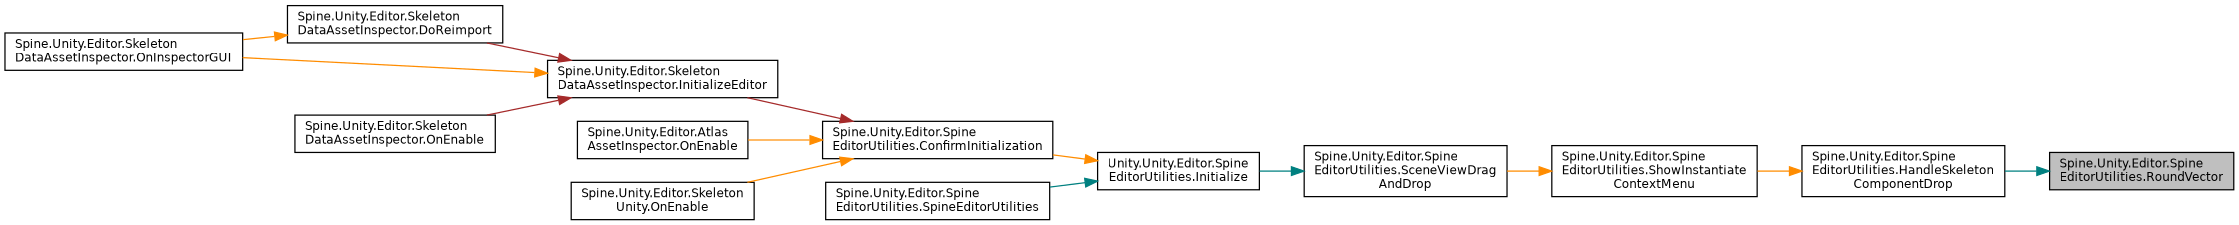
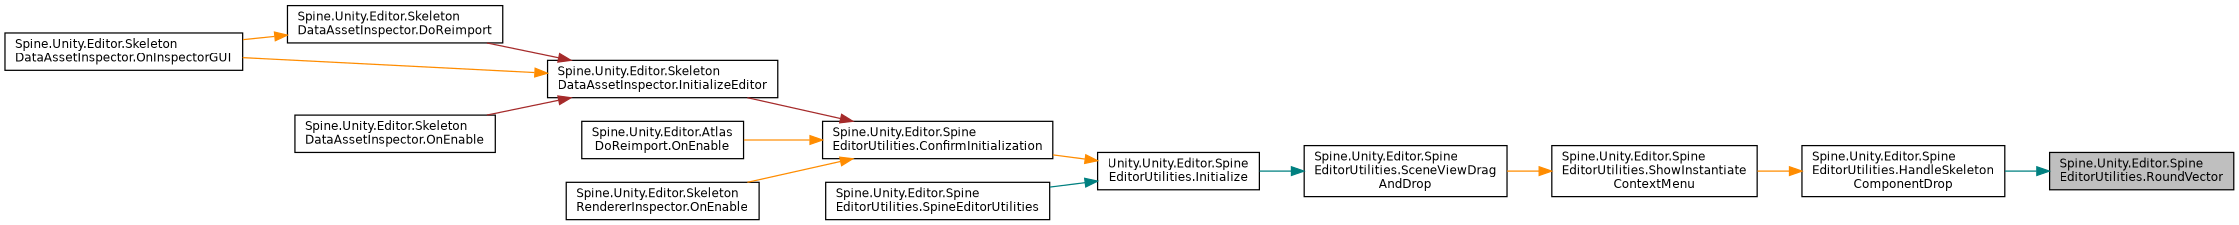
node "Spine.Unity.Editor.Atlas AssetInspector.OnEnable": label "Spine.Unity.Editor.Atlas AssetInspector.OnEnable" -> "Spine.Unity.Editor.Atlas DoReimport.OnEnable"
node "Spine.Unity.Editor.Skeleton Unity.OnEnable": label "Spine.Unity.Editor.Skeleton Unity.OnEnable" -> "Spine.Unity.Editor.Skeleton RendererInspector.OnEnable"
